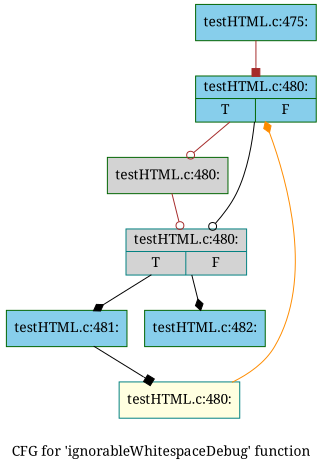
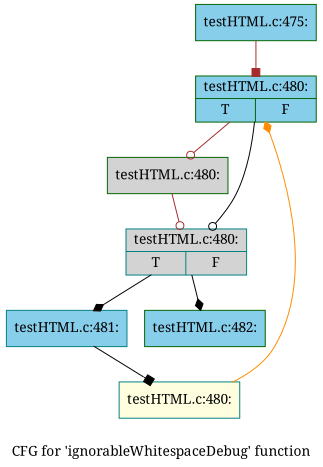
node "testHTML.c:481:": color darkgreen -> teal
